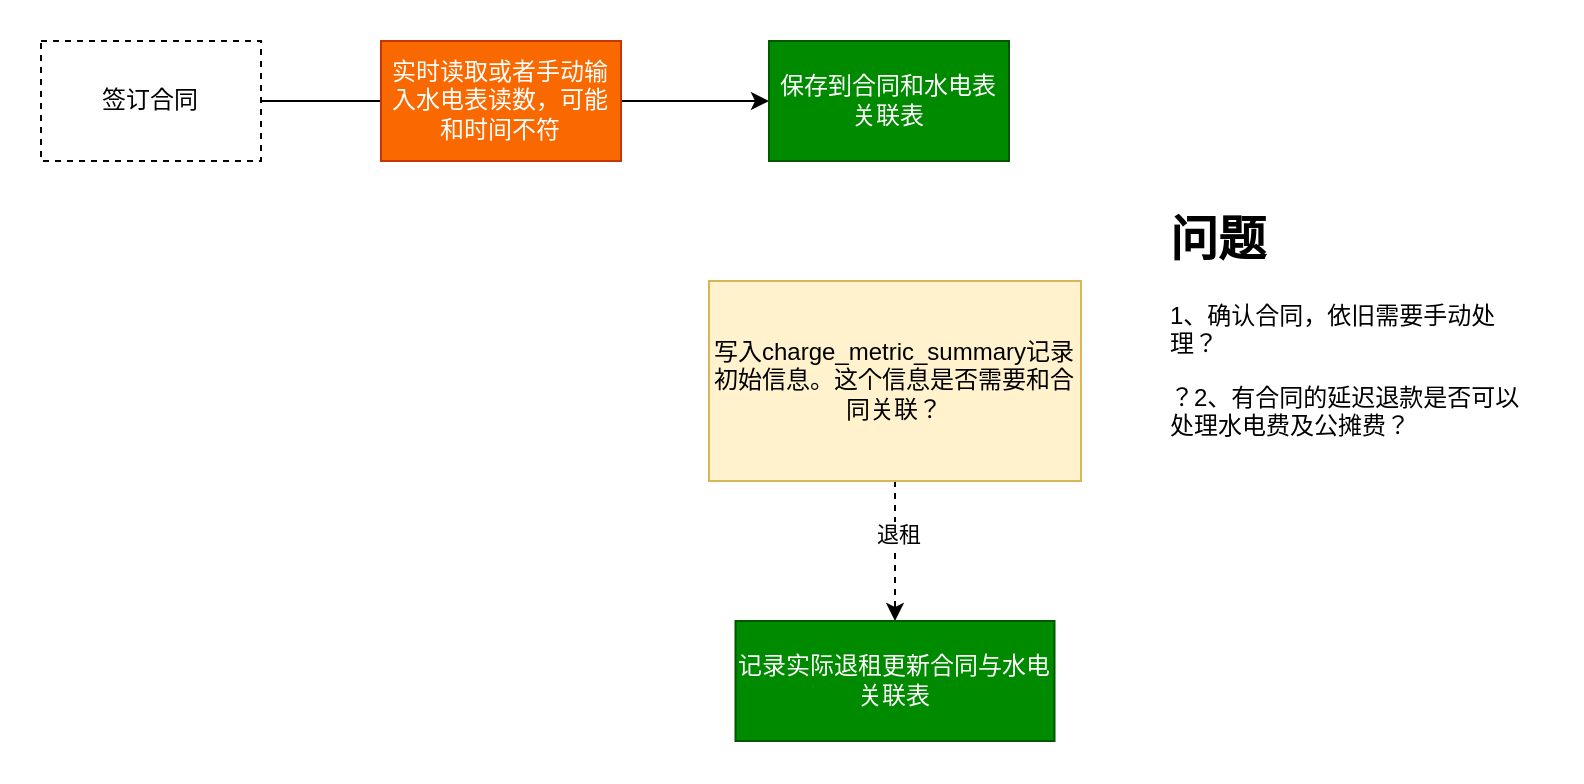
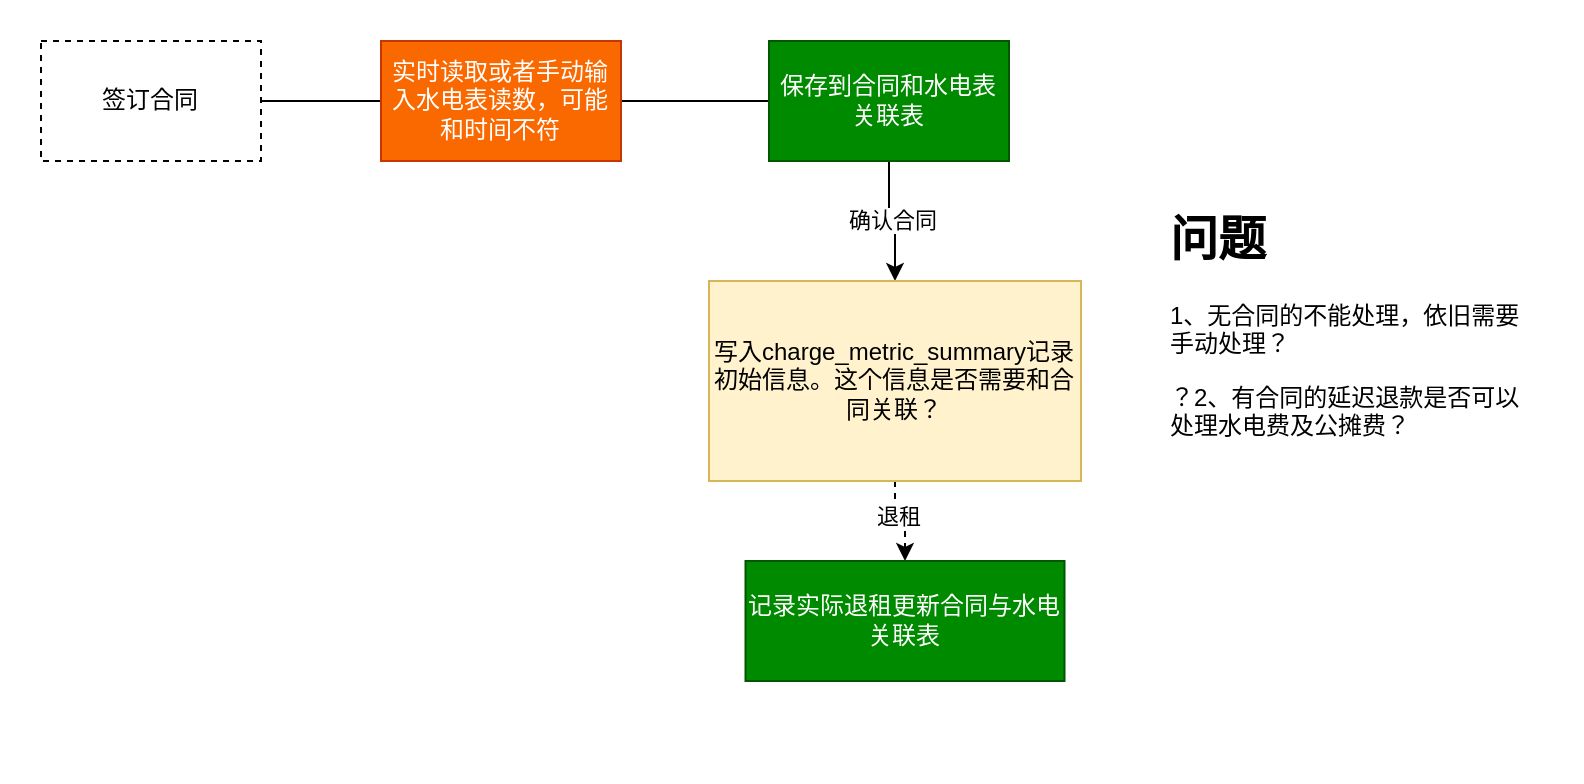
edge "实时读取或者手动输入水电表读数，可能和时间不符" -> "保存到合同和水电表关联表": arrowhead classic -> none
edge "保存到合同和水电表关联表" -> "写入charge_metric_summary记录初始信息。这个信息是否需要和合同关联？": added, label "确认合同"
node "问题1、确认合同，依旧需要手动处理？ ？2、有合同的延迟退款是否可以处理水电费及公摊费？": label "问题1、确认合同，依旧需要手动处理？ ？2、有合同的延迟退款是否可以处理水电费及公摊费？" -> "问题1、无合同的不能处理，依旧需要手动处理？ ？2、有合同的延迟退款是否可以处理水电费及公摊费？"
node "记录实际退租更新合同与水电关联表": moved (895, 681) -> (905, 621)
